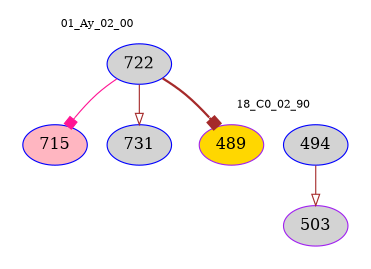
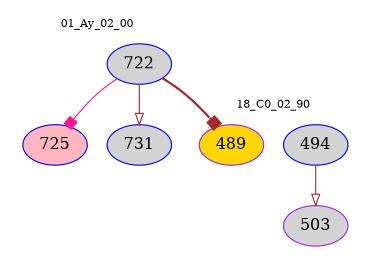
node "715": label "715" -> "725"
